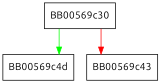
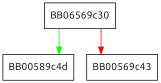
node "BB00569c30": label "BB00569c30" -> "BB06569c30"
node "BB00569c4d": label "BB00569c4d" -> "BB00589c4d"
